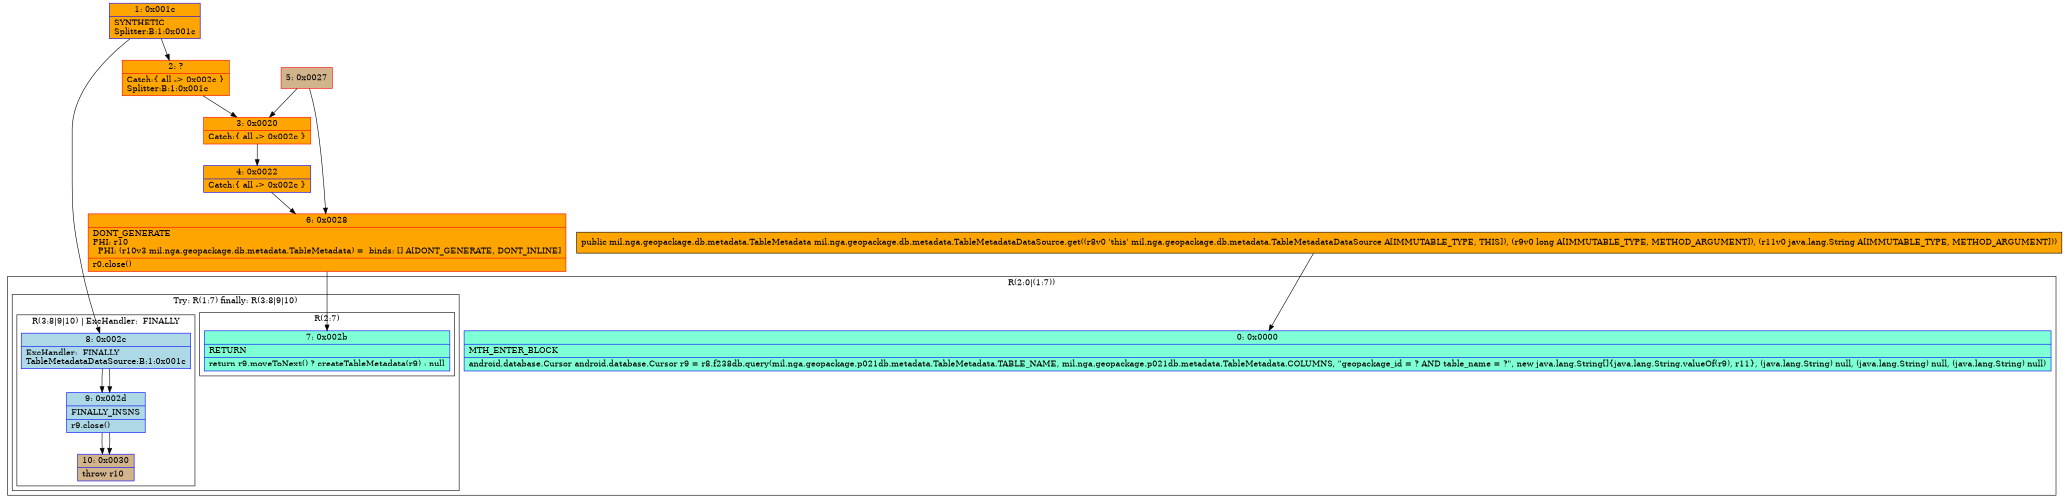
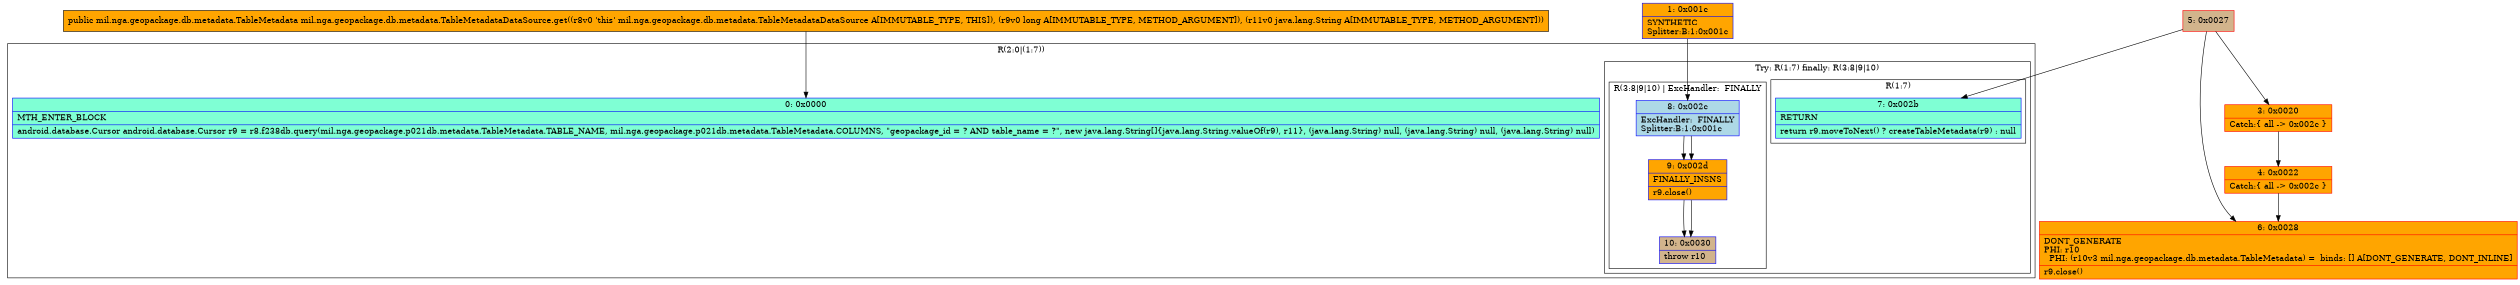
node "2: ?": removed
node "4: 0x0022": color blue -> red
node "6: 0x0028": text "r0.close()" -> "r9.close()"
edge "6: 0x0028" -> "7: 0x002b": now "5: 0x0027" -> "7: 0x002b"
cluster "R(2:7)": label "R(2:7)" -> "R(1:7)"
node "8: 0x002c": text "TableMetadataDataSource:B:1:0x001c" -> "Splitter:B:1:0x001c"
node "9: 0x002d": fillcolor lightblue -> orange
